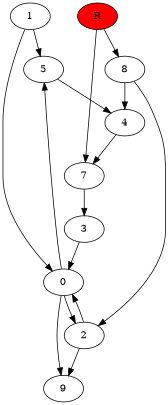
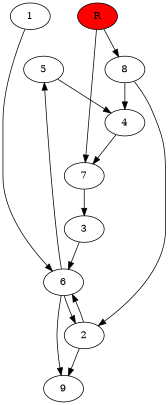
edge "1" -> "5": removed
node "0": label "0" -> "6"
